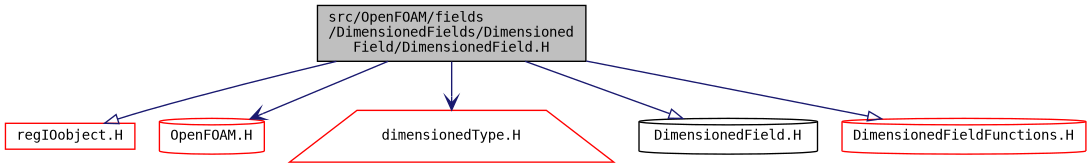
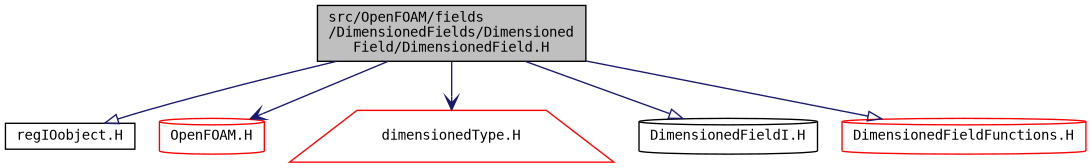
node "regIOobject.H": color red -> black
node "DimensionedField.H": label "DimensionedField.H" -> "DimensionedFieldI.H"
